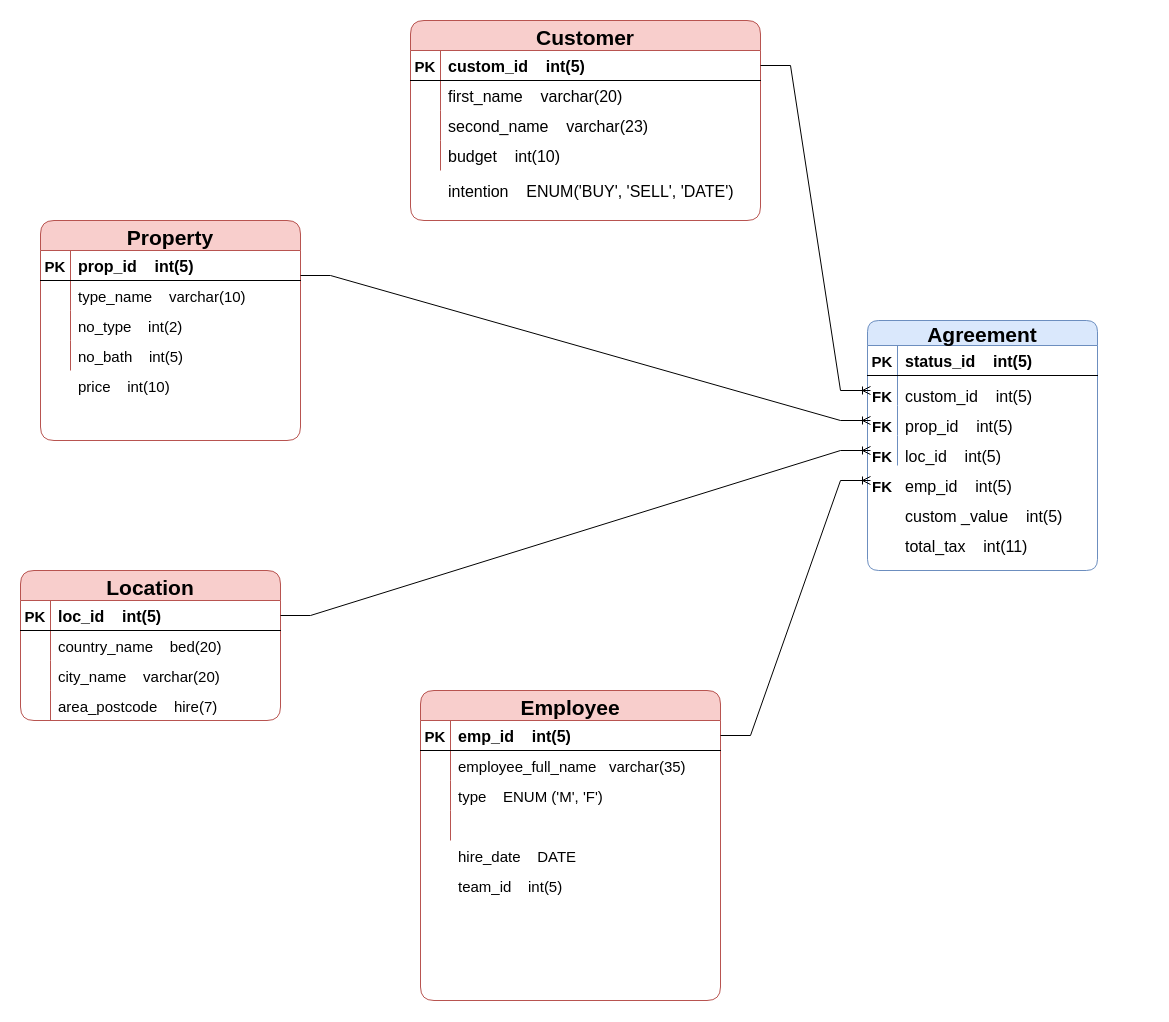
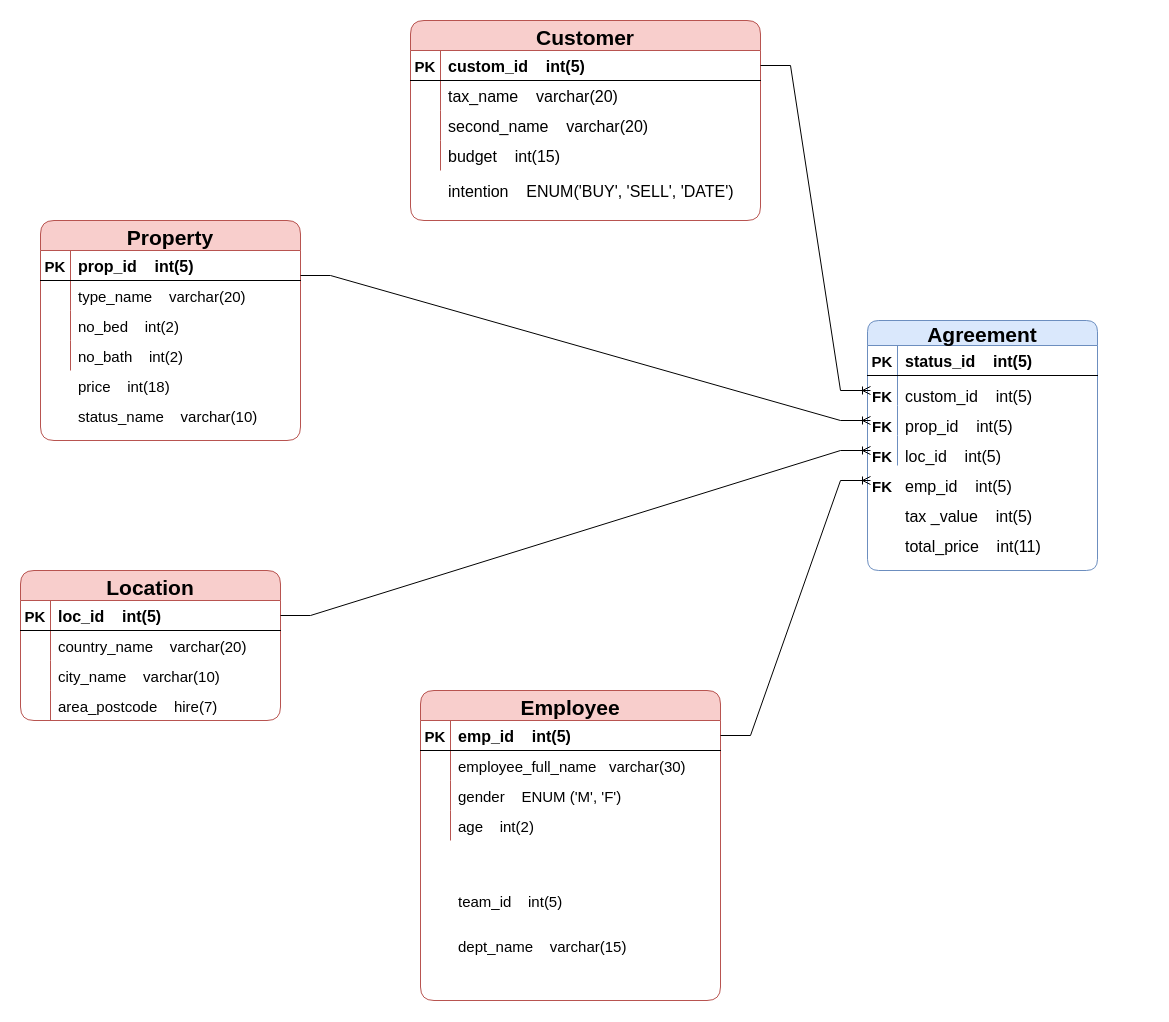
node "first_name varchar(20)": label "first_name varchar(20)" -> "tax_name varchar(20)"
node "second_name varchar(23)": label "second_name varchar(23)" -> "second_name varchar(20)"
node "budget int(10)": label "budget int(10)" -> "budget int(15)"
node "type_name varchar(10)": label "type_name varchar(10)" -> "type_name varchar(20)"
node "no_type int(2)": label "no_type int(2)" -> "no_bed int(2)"
node "no_bath int(5)": label "no_bath int(5)" -> "no_bath int(2)"
node "price int(10)": label "price int(10)" -> "price int(18)"
node "status_name varchar(10)": added
node "custom _value int(5)": label "custom _value int(5)" -> "tax _value int(5)"
node "total_tax int(11)": label "total_tax int(11)" -> "total_price int(11)"
node "country_name bed(20)": label "country_name bed(20)" -> "country_name varchar(20)"
node "city_name varchar(20)": label "city_name varchar(20)" -> "city_name varchar(10)"
node "employee_full_name varchar(35)": label "employee_full_name varchar(35)" -> "employee_full_name varchar(30)"
node "type ENUM ('M', 'F')": label "type ENUM ('M', 'F')" -> "gender ENUM ('M', 'F')"
node "age int(2)": added
node "hire_date DATE": removed
node "team_id int(5)": moved (551, 886) -> (551, 901)
node "dept_name varchar(15)": added
